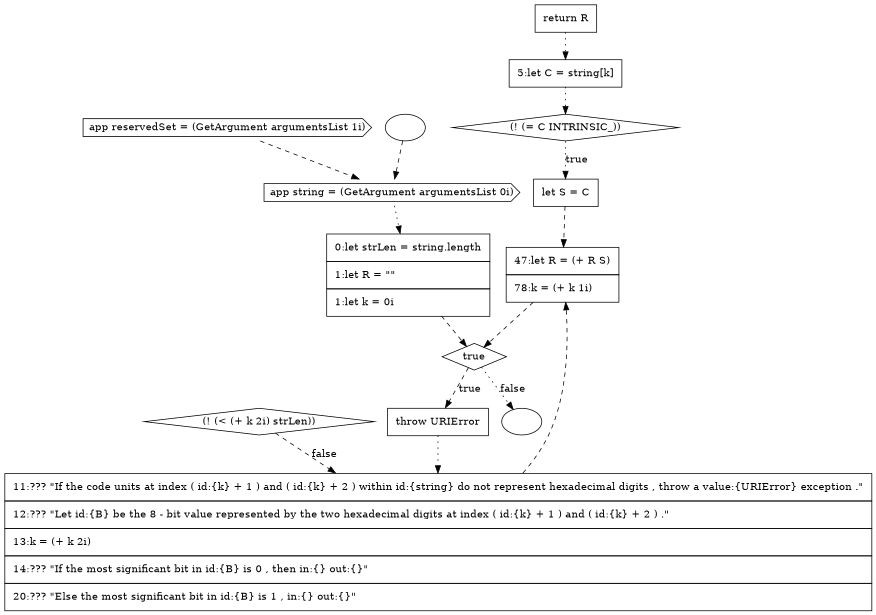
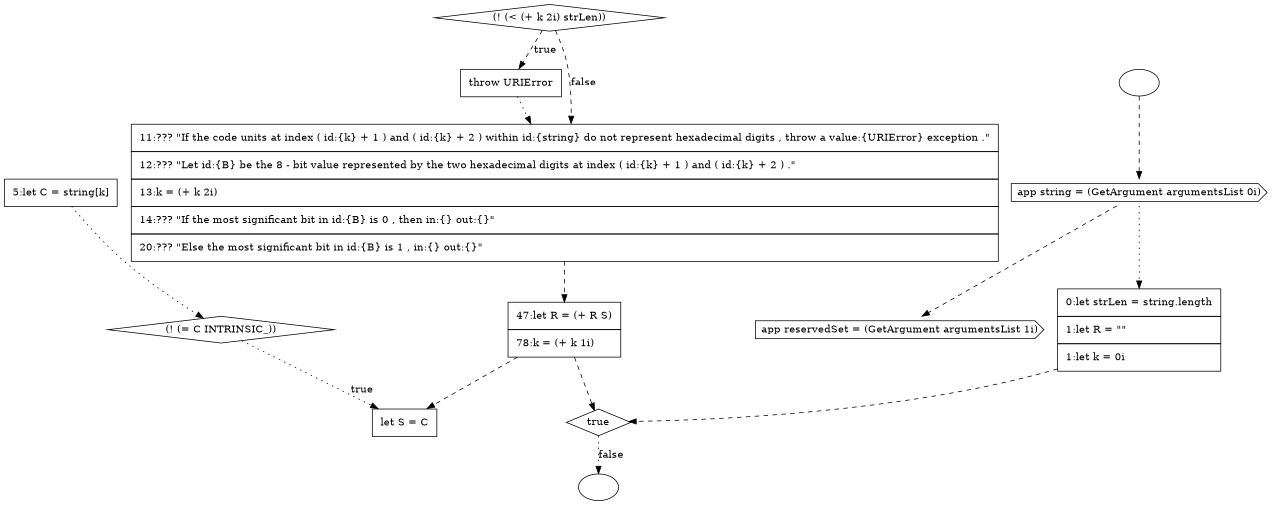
node "return R": removed
edge "app reservedSet = (GetArgument argumentsList 1i)" -> "app string = (GetArgument argumentsList 0i)": reversed
edge "let S = C" -> "47:let R = (+ R S)": reversed
edge "true" -> "throw URIError": now "(! (< (+ k 2i) strLen))" -> "throw URIError"
